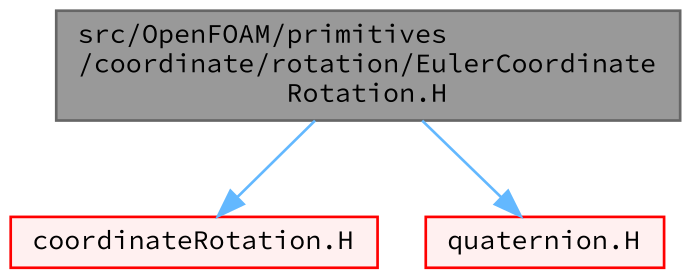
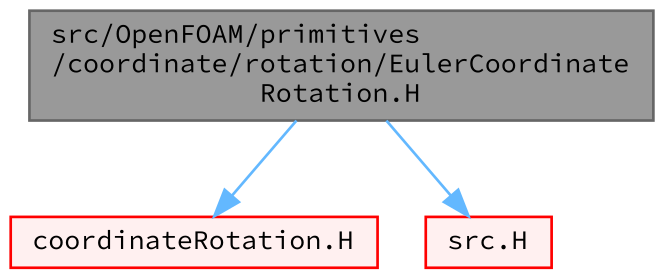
node "quaternion.H": label "quaternion.H" -> "src.H"
